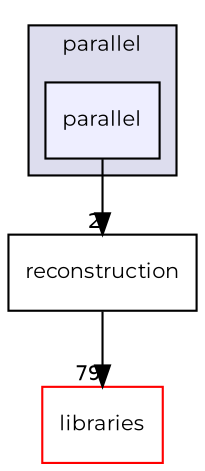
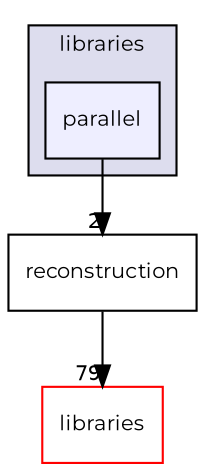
cluster "parallel": label "parallel" -> "libraries"
